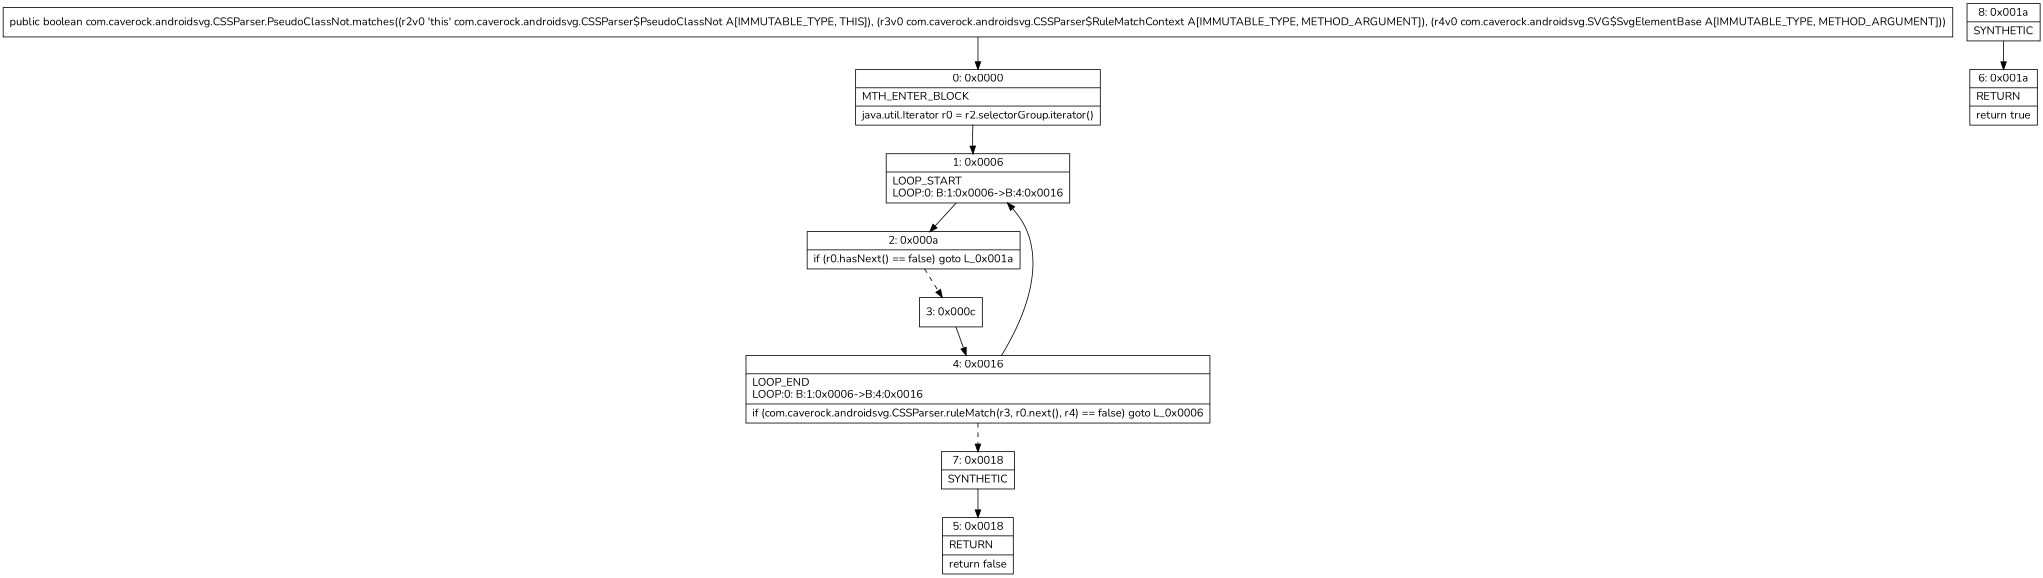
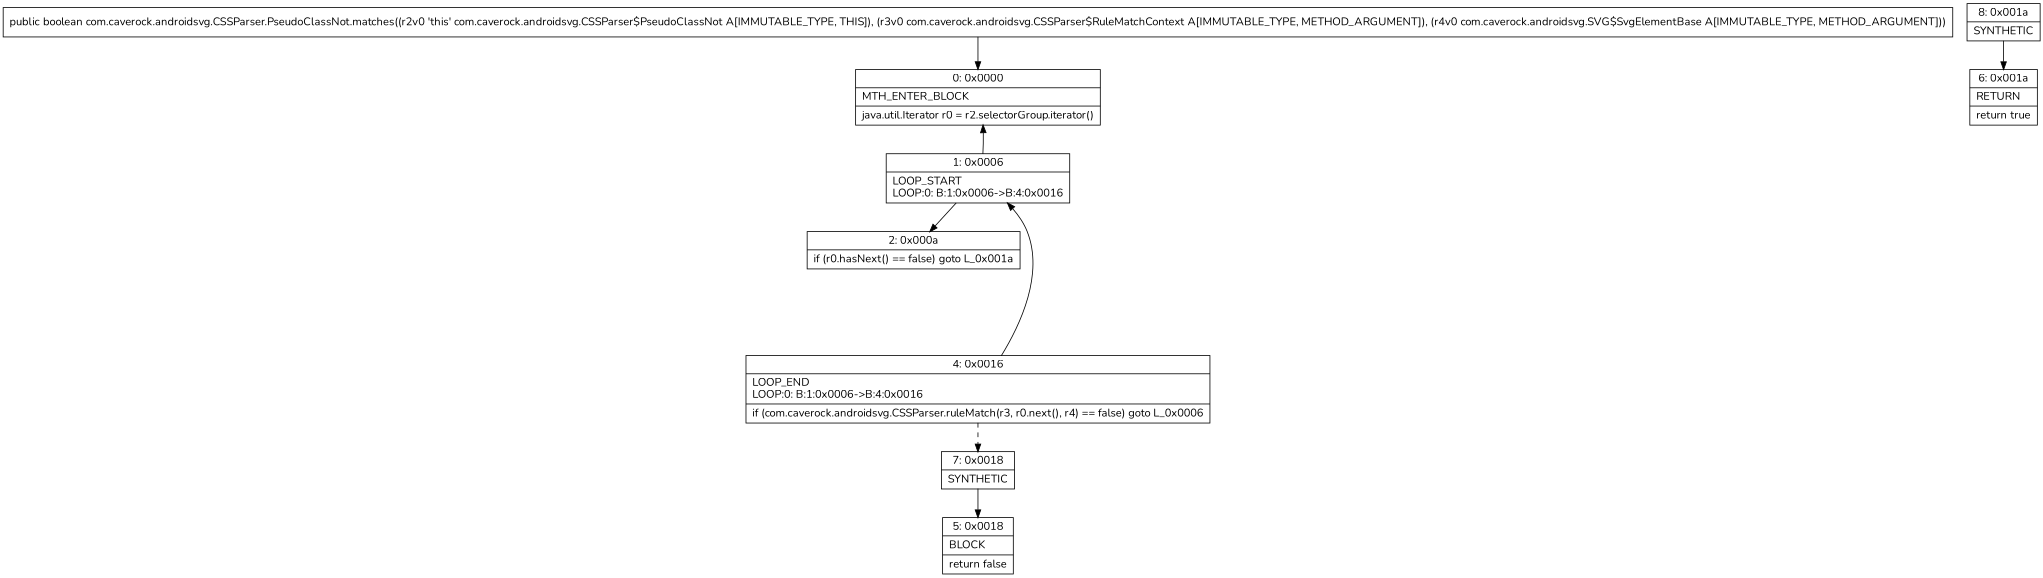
edge "0: 0x0000" -> "1: 0x0006": reversed
node "3: 0x000c": removed
node "5: 0x0018": text "RETURN" -> "BLOCK"
